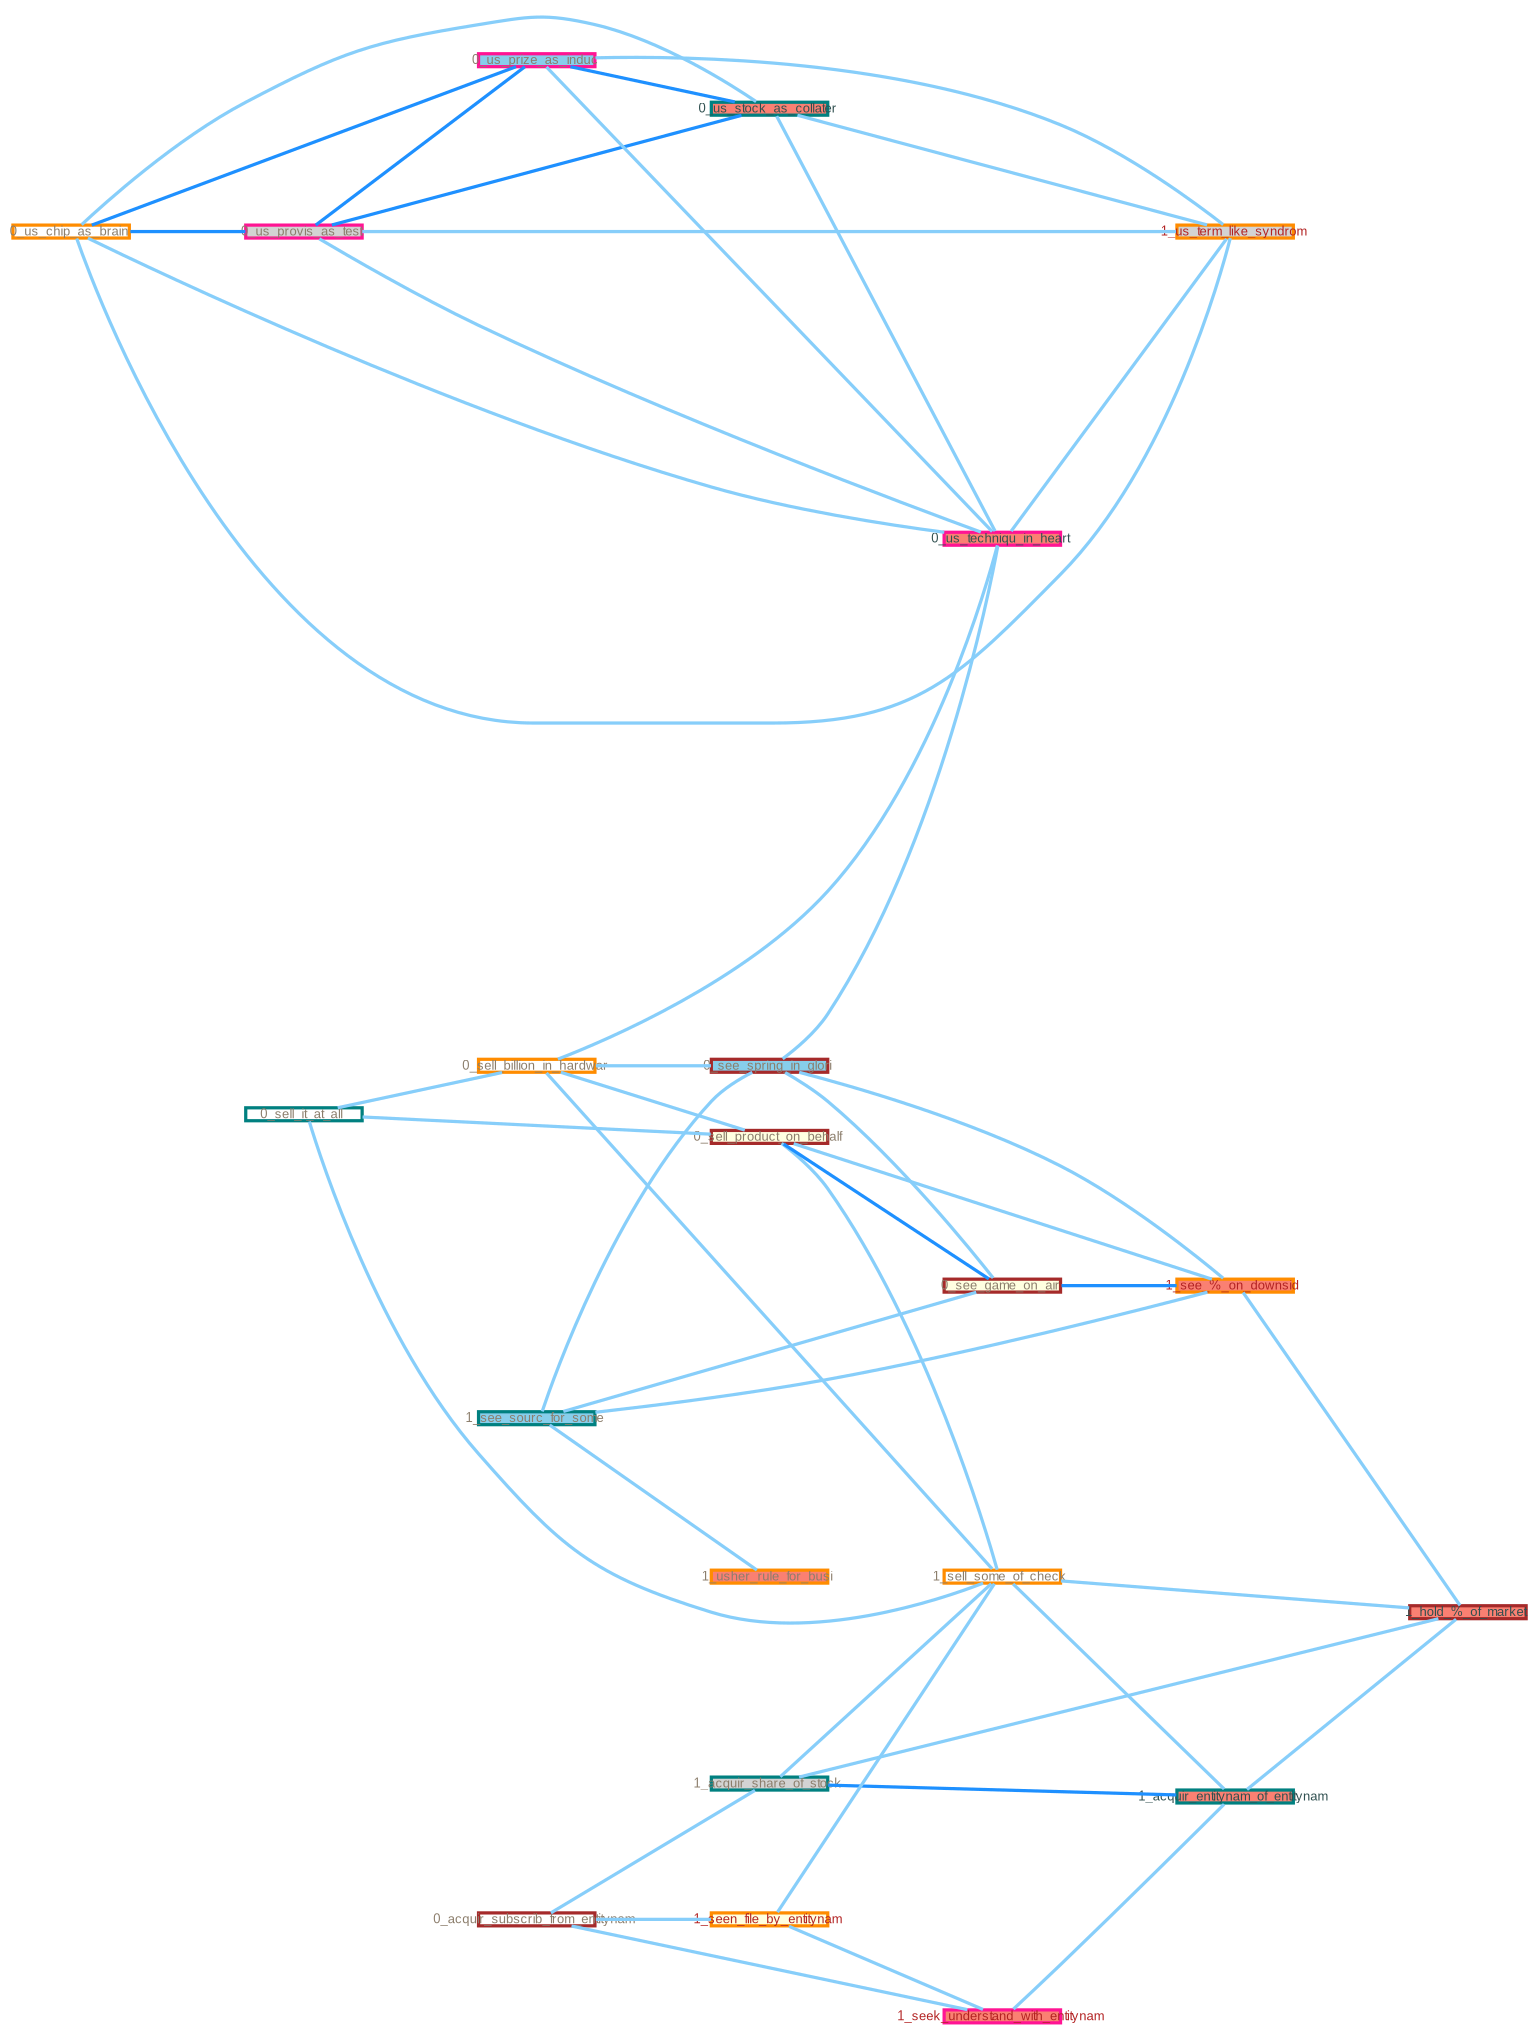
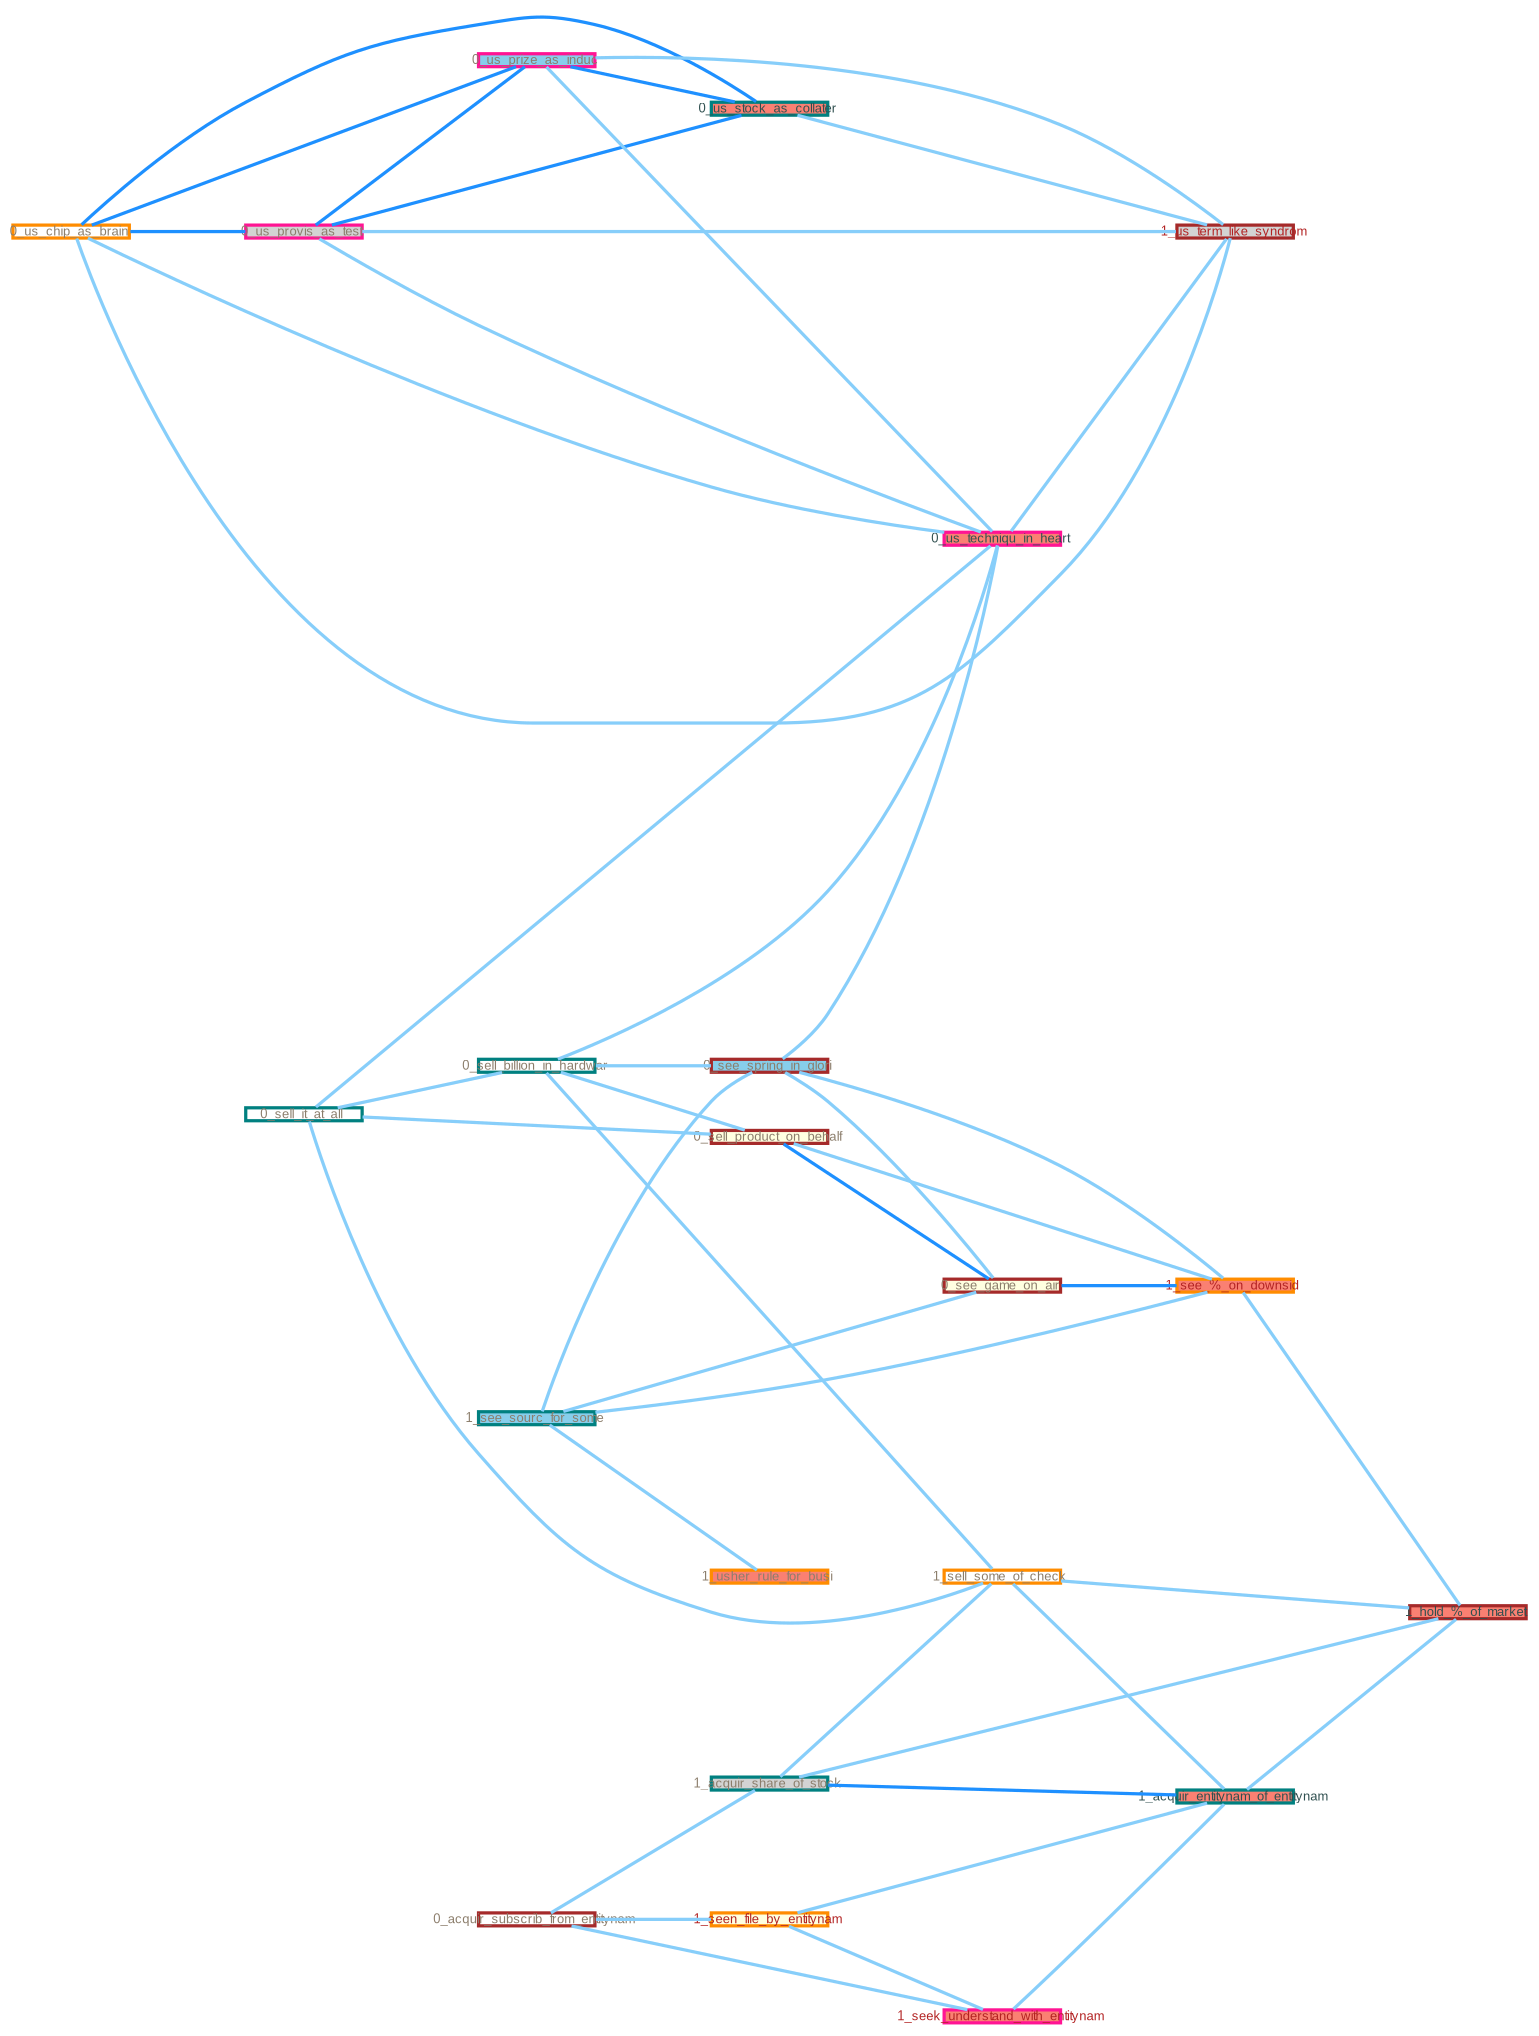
edge "0_us_stock_as_collater" -- "0_us_chip_as_brain": color #87cefa -> #1e90ff
node "1_us_term_like_syndrom": color darkorange -> brown
edge "0_us_stock_as_collater" -- "0_us_techniqu_in_heart": now "0_sell_it_at_all" -- "0_us_techniqu_in_heart"
node "0_sell_billion_in_hardwar": color darkorange -> teal
edge "0_sell_product_on_behalf" -- "1_sell_some_of_check": removed
edge "1_sell_some_of_check" -- "1_seen_file_by_entitynam": now "1_acquir_entitynam_of_entitynam" -- "1_seen_file_by_entitynam"
